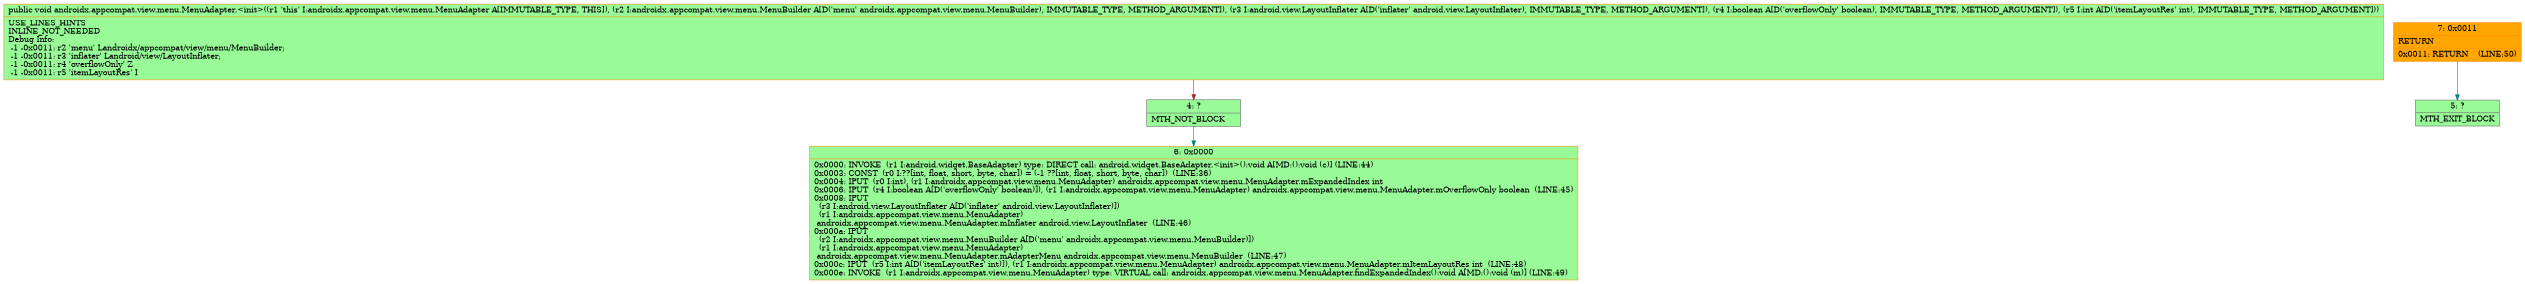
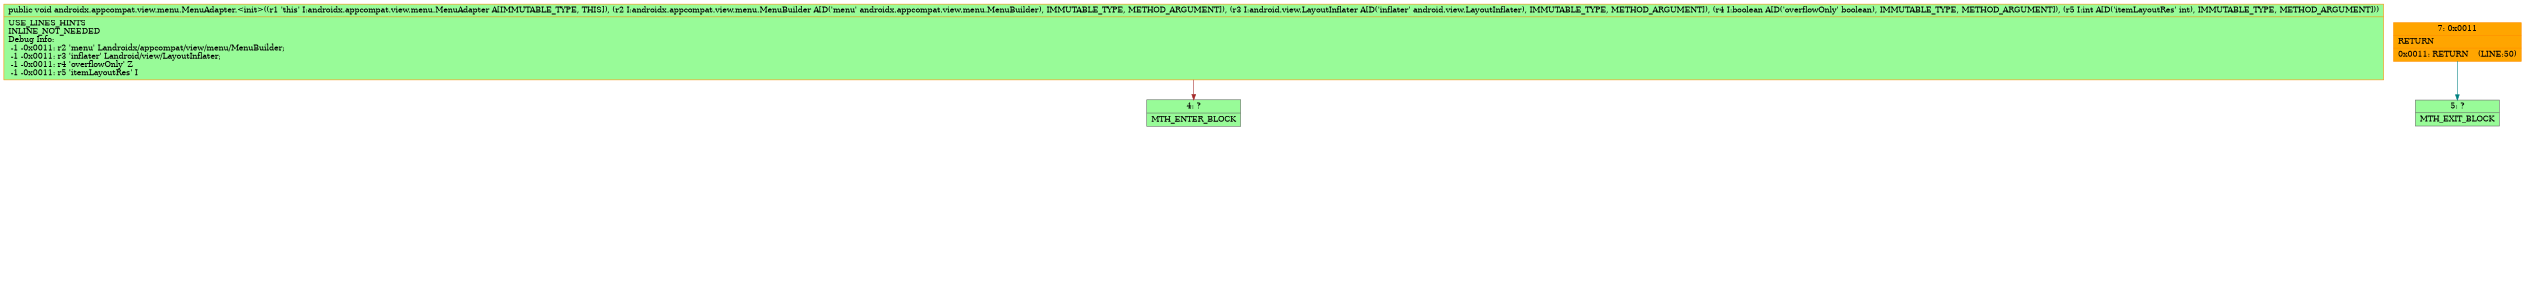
node "4: ?": text "MTH_NOT_BLOCK" -> "MTH_ENTER_BLOCK"
node "6: 0x0000": removed
